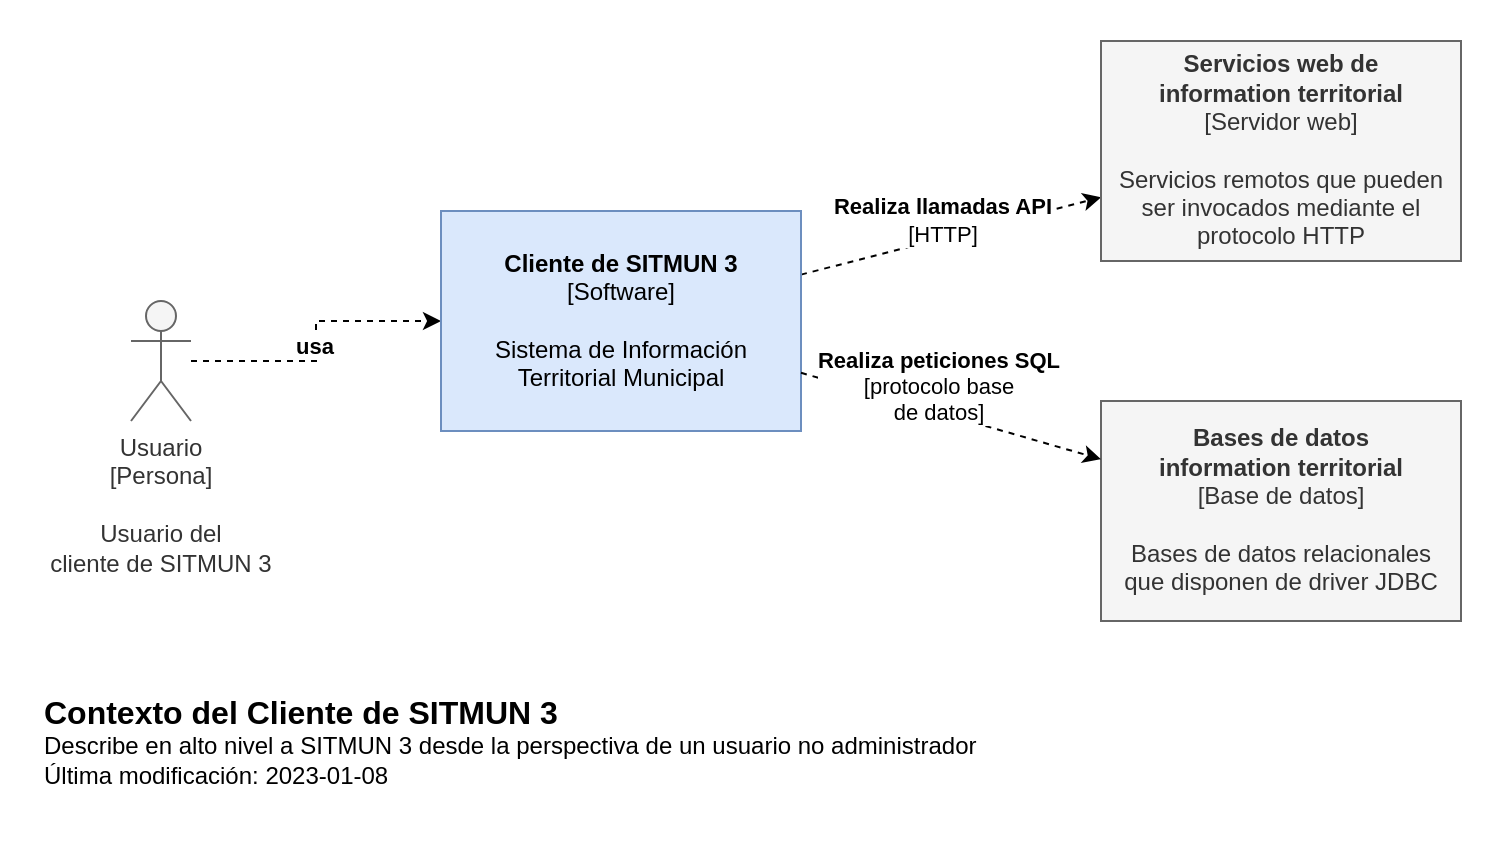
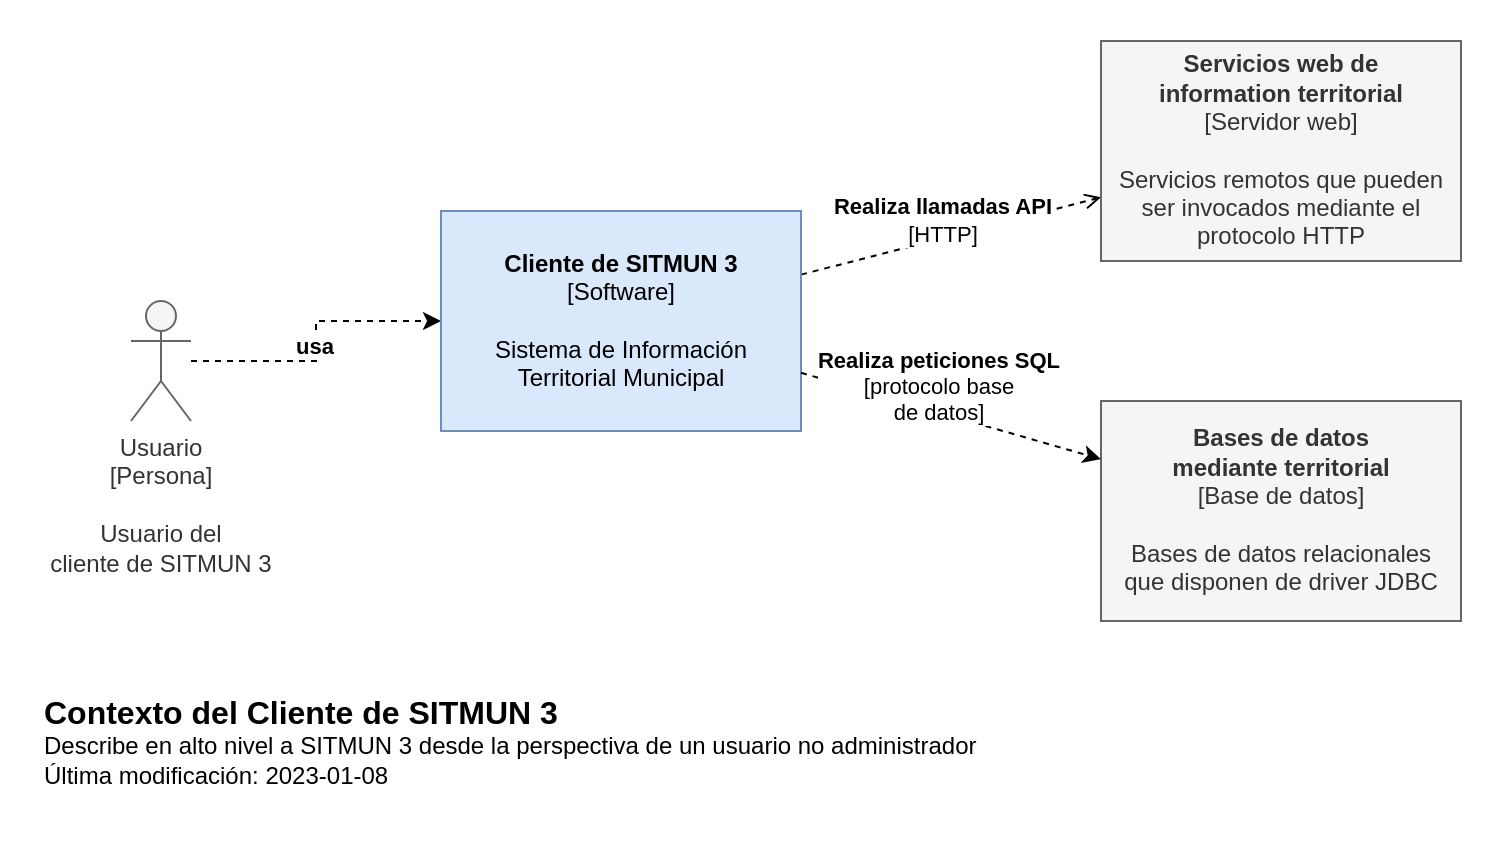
edge "Cliente de SITMUN 3 [Software] Sistema de Información Territorial Municipal" -> "Servicios web de information territorial [Servidor web] Servicios remotos que pueden ser invocados mediante el protocolo HTTP": arrowhead classic -> open
node "Bases de datos information territorial [Base de datos] Bases de datos relacionales que disponen de driver JDBC": label "Bases de datos information territorial [Base de datos] Bases de datos relacionales que disponen de driver JDBC" -> "Bases de datos mediante territorial [Base de datos] Bases de datos relacionales que disponen de driver JDBC"
